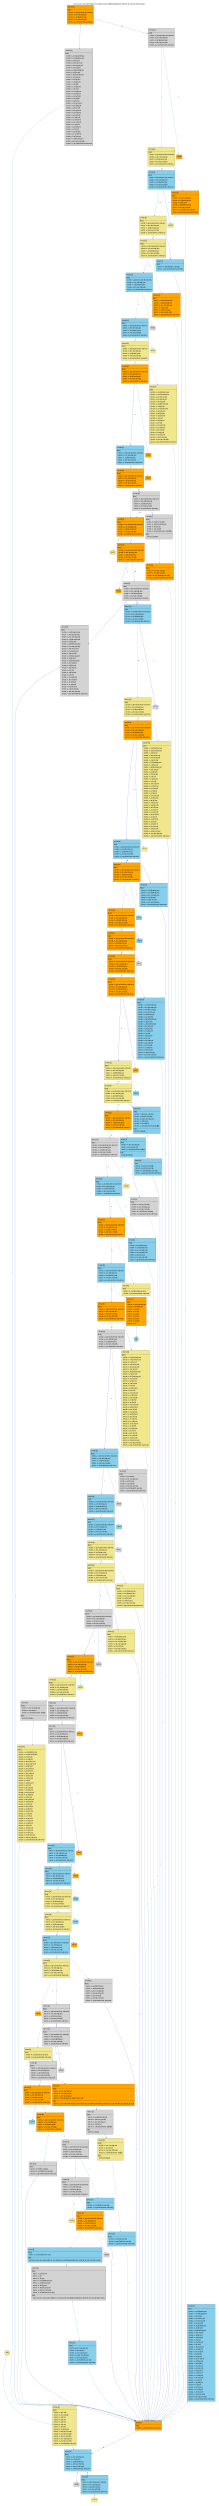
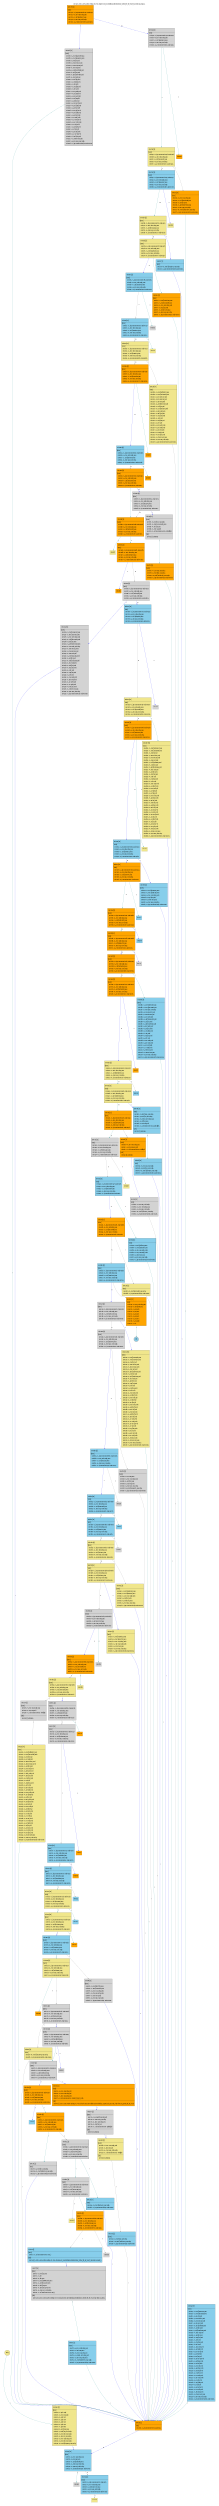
node "0x401e3d [13]": fillcolor skyblue -> orange
node "0x401ace [28]": fillcolor orange -> lightgrey
